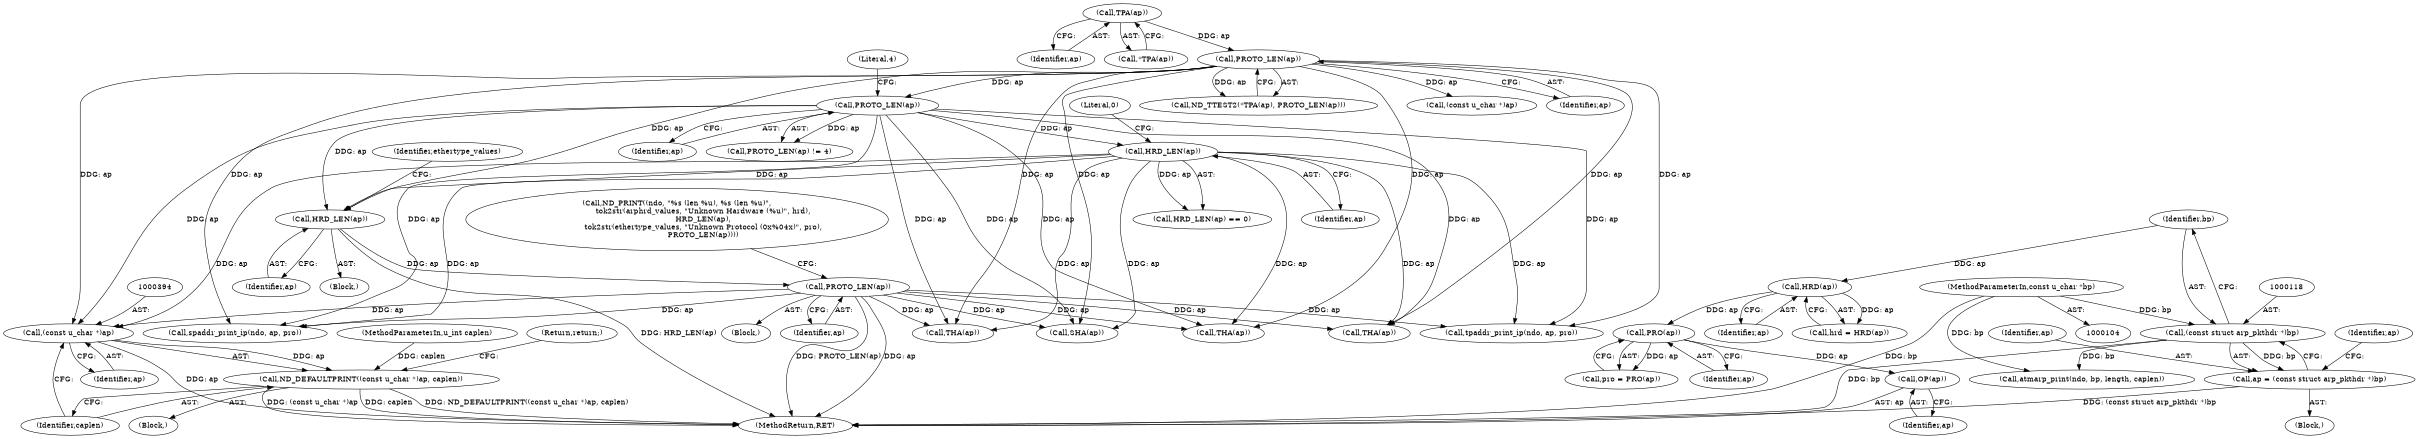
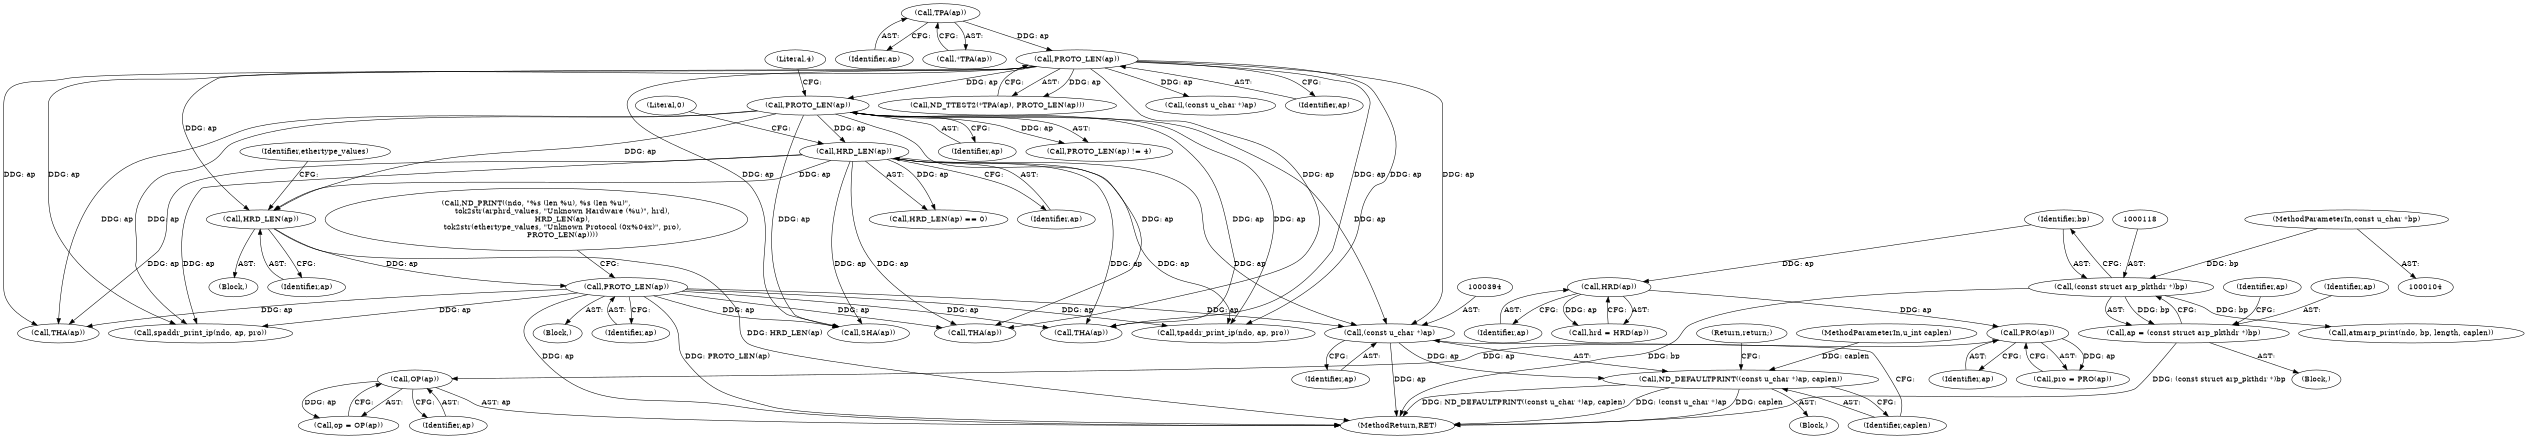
edge "(MethodParameterIn,const u_char *bp)" -> "(Call,atmarp_print(ndo, bp, length, caplen))": removed, label "DDG: bp"
edge "(MethodParameterIn,const u_char *bp)" -> "(MethodReturn,RET)": removed, label "DDG: bp"
node "(Call,op = OP(ap))": added
